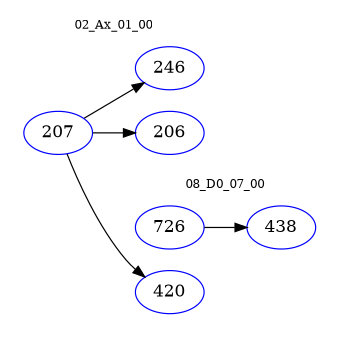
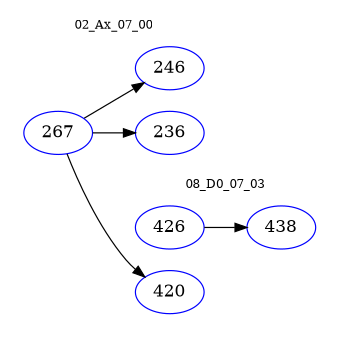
cluster "02_Ax_01_00": label "02_Ax_01_00" -> "02_Ax_07_00"
node "207": label "207" -> "267"
node "206": label "206" -> "236"
cluster "08_D0_07_00": label "08_D0_07_00" -> "08_D0_07_03"
node "726": label "726" -> "426"
